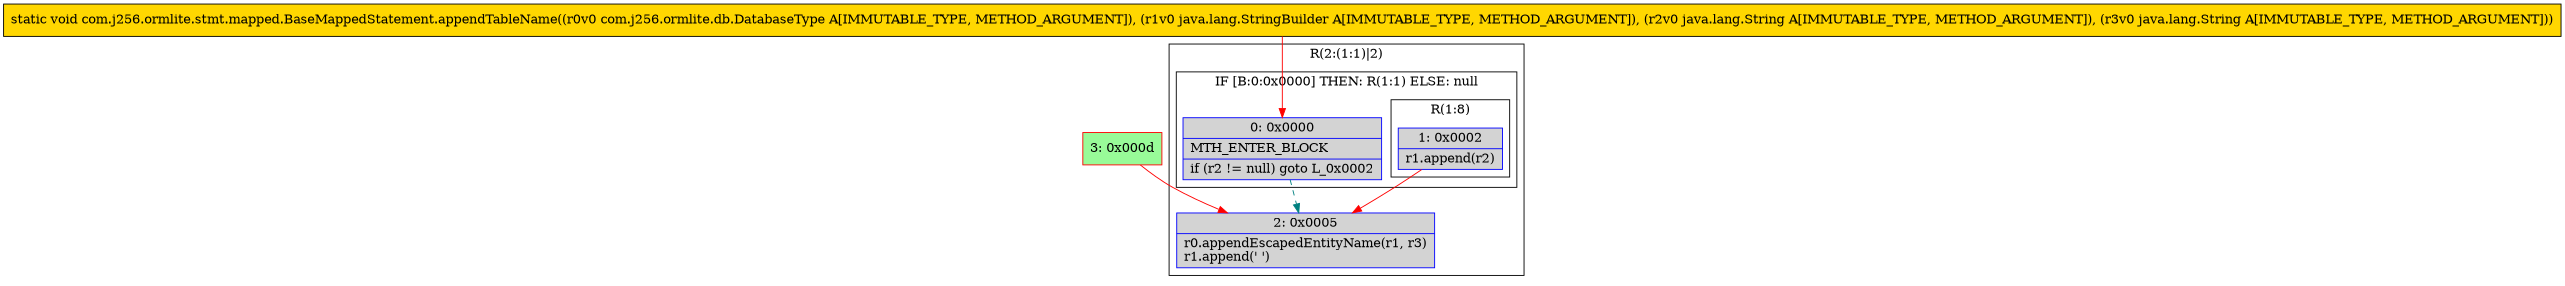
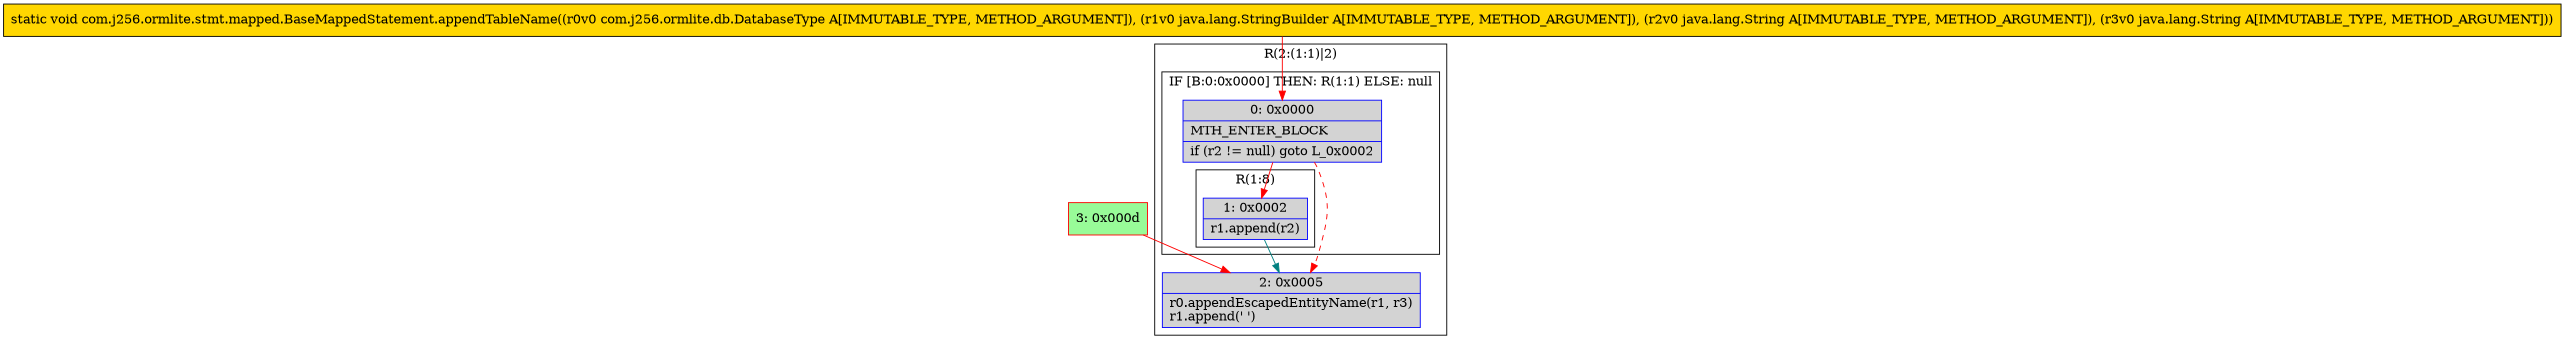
edge "0: 0x0000" -> "1: 0x0002": added
edge "0: 0x0000" -> "2: 0x0005": color teal -> red
edge "1: 0x0002" -> "2: 0x0005": color red -> teal
